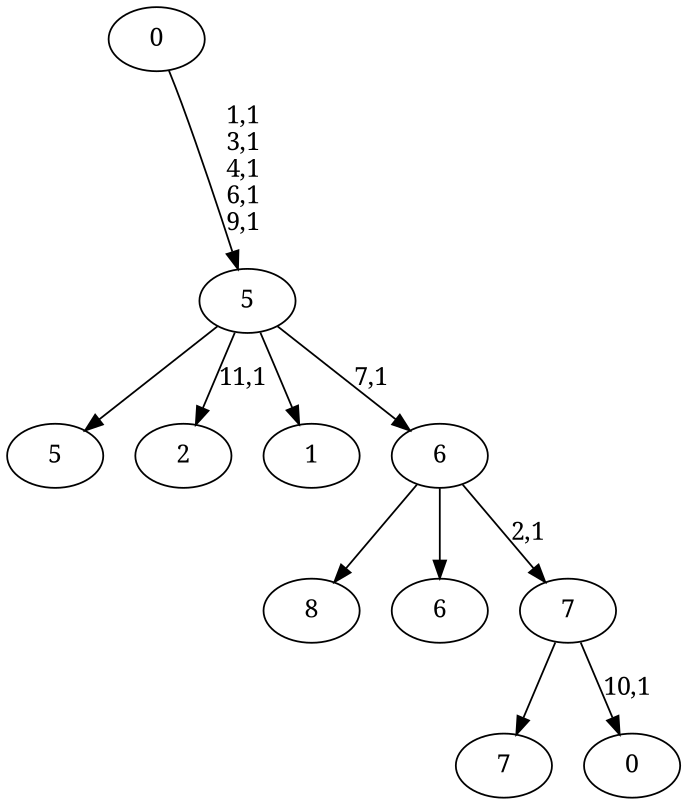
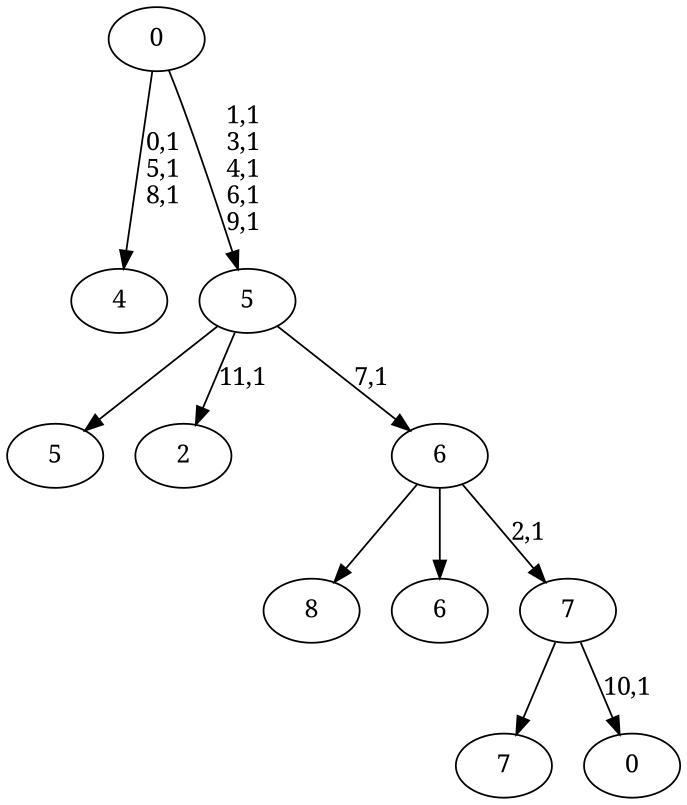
node "4": added
node "1": removed
